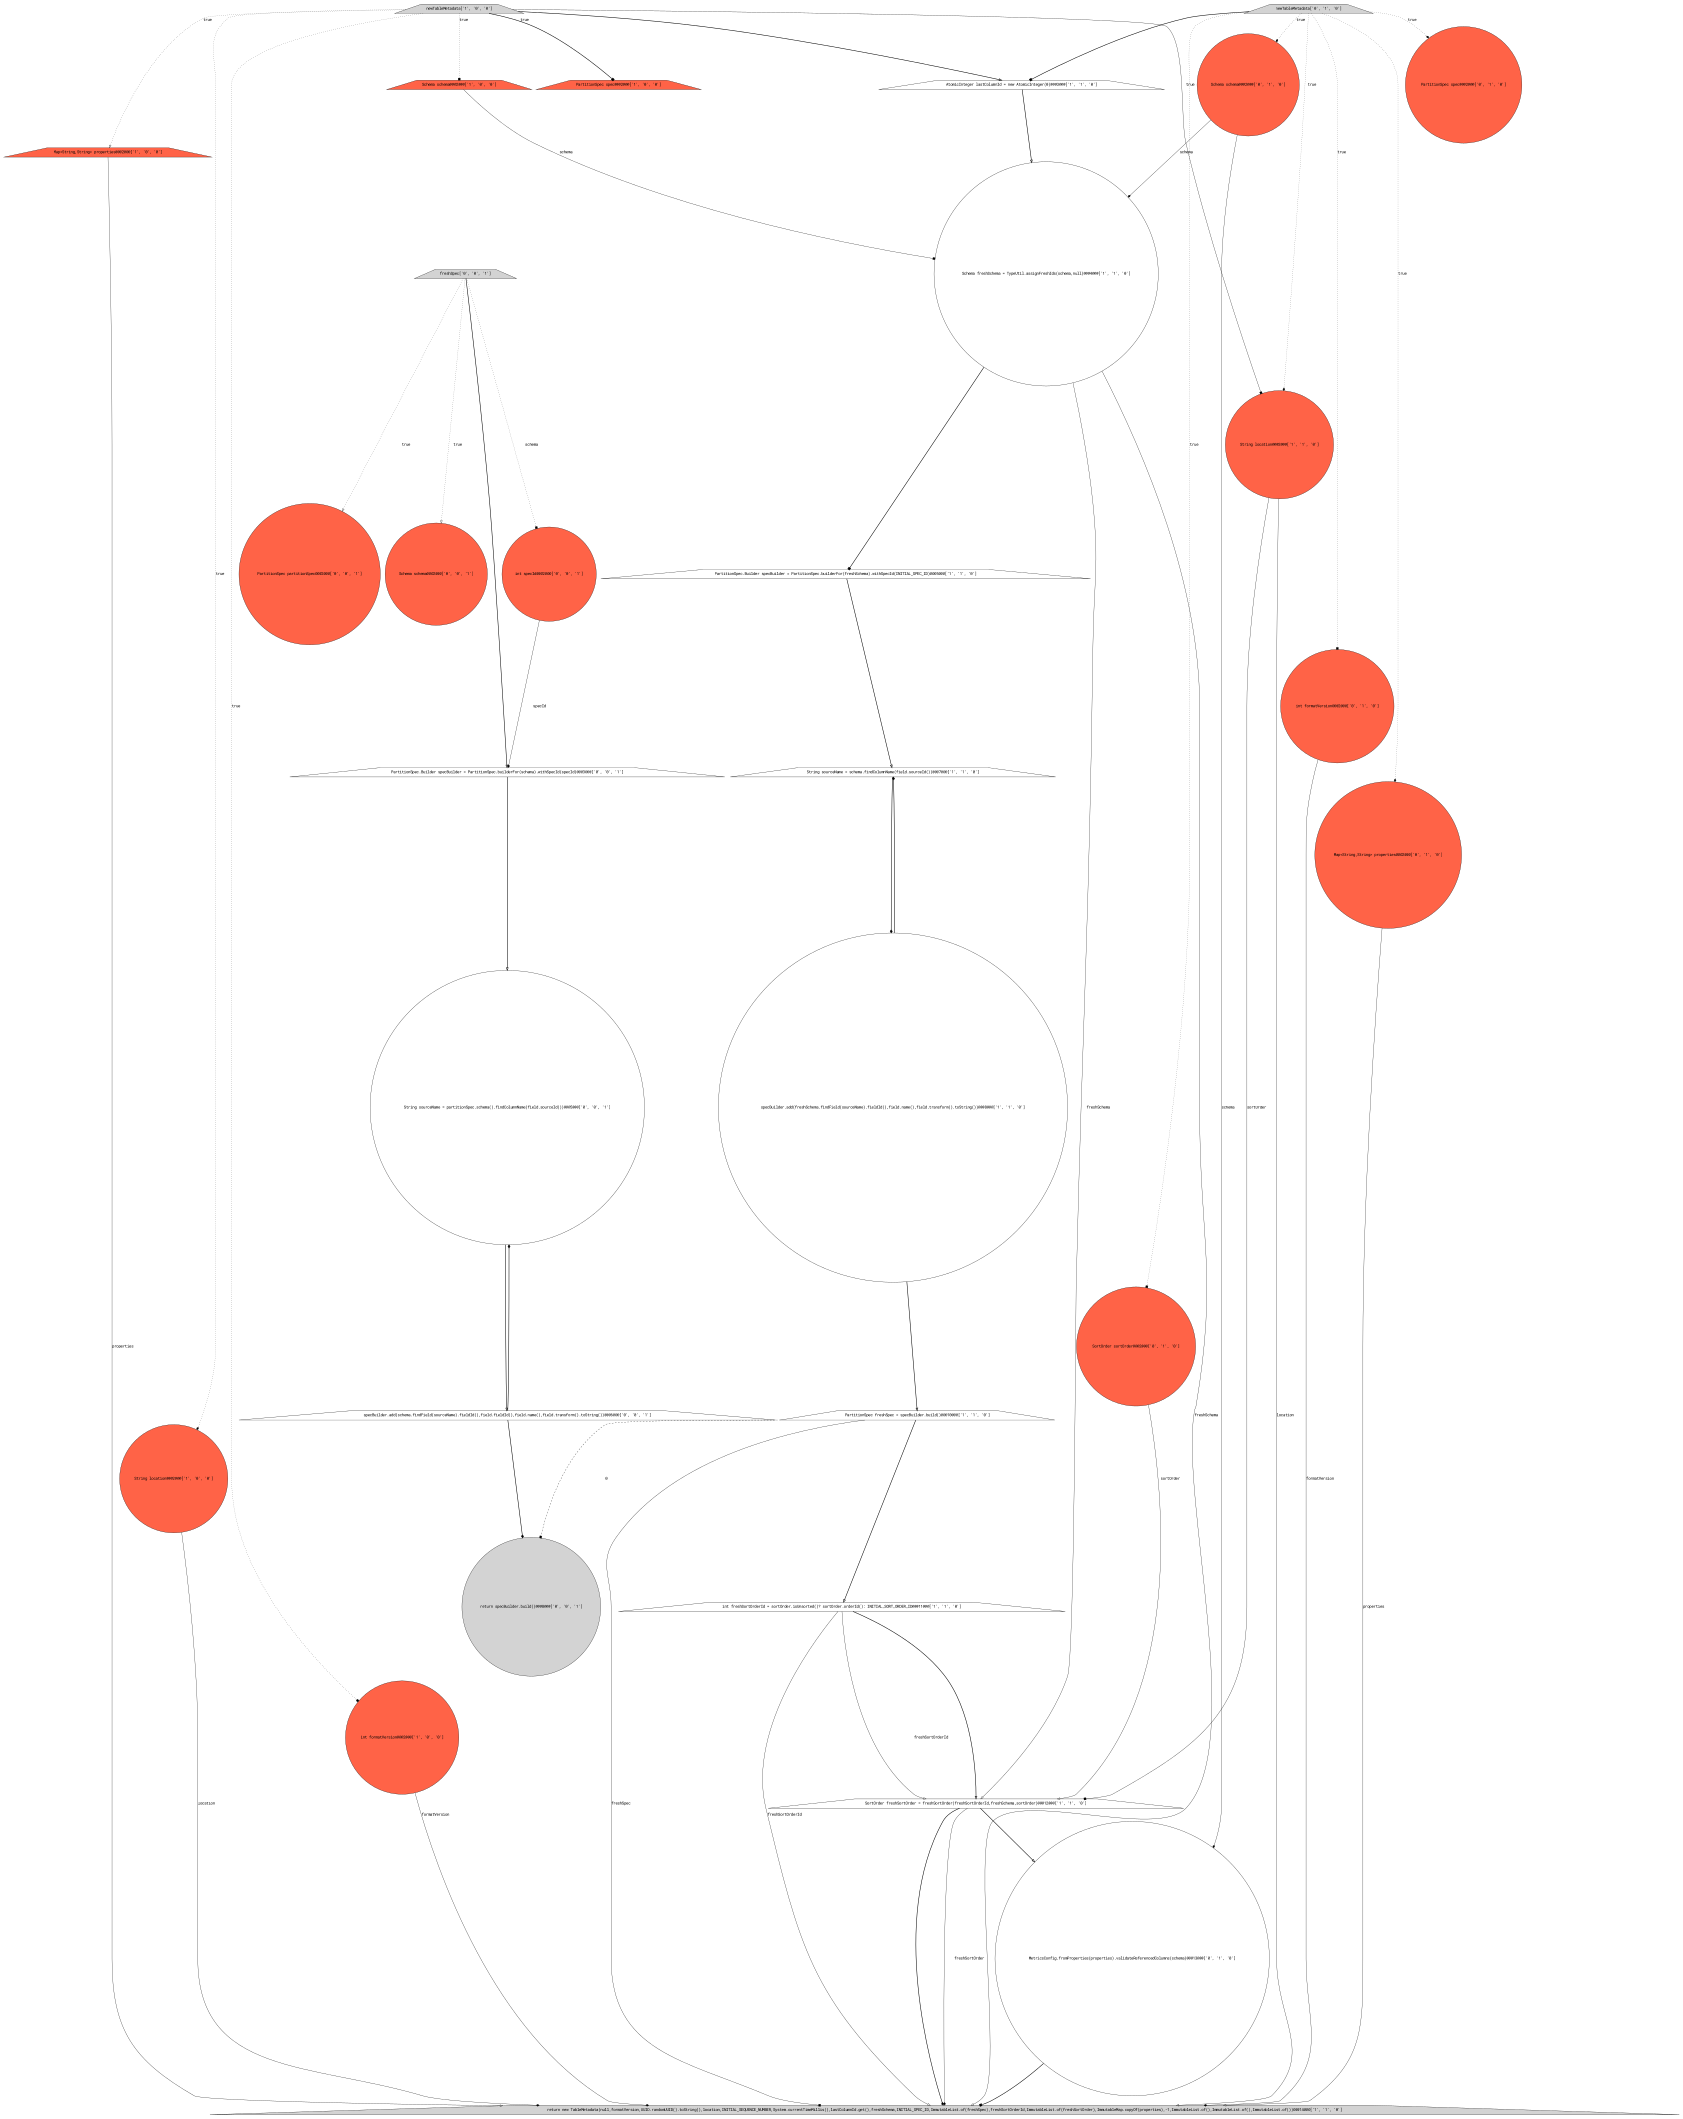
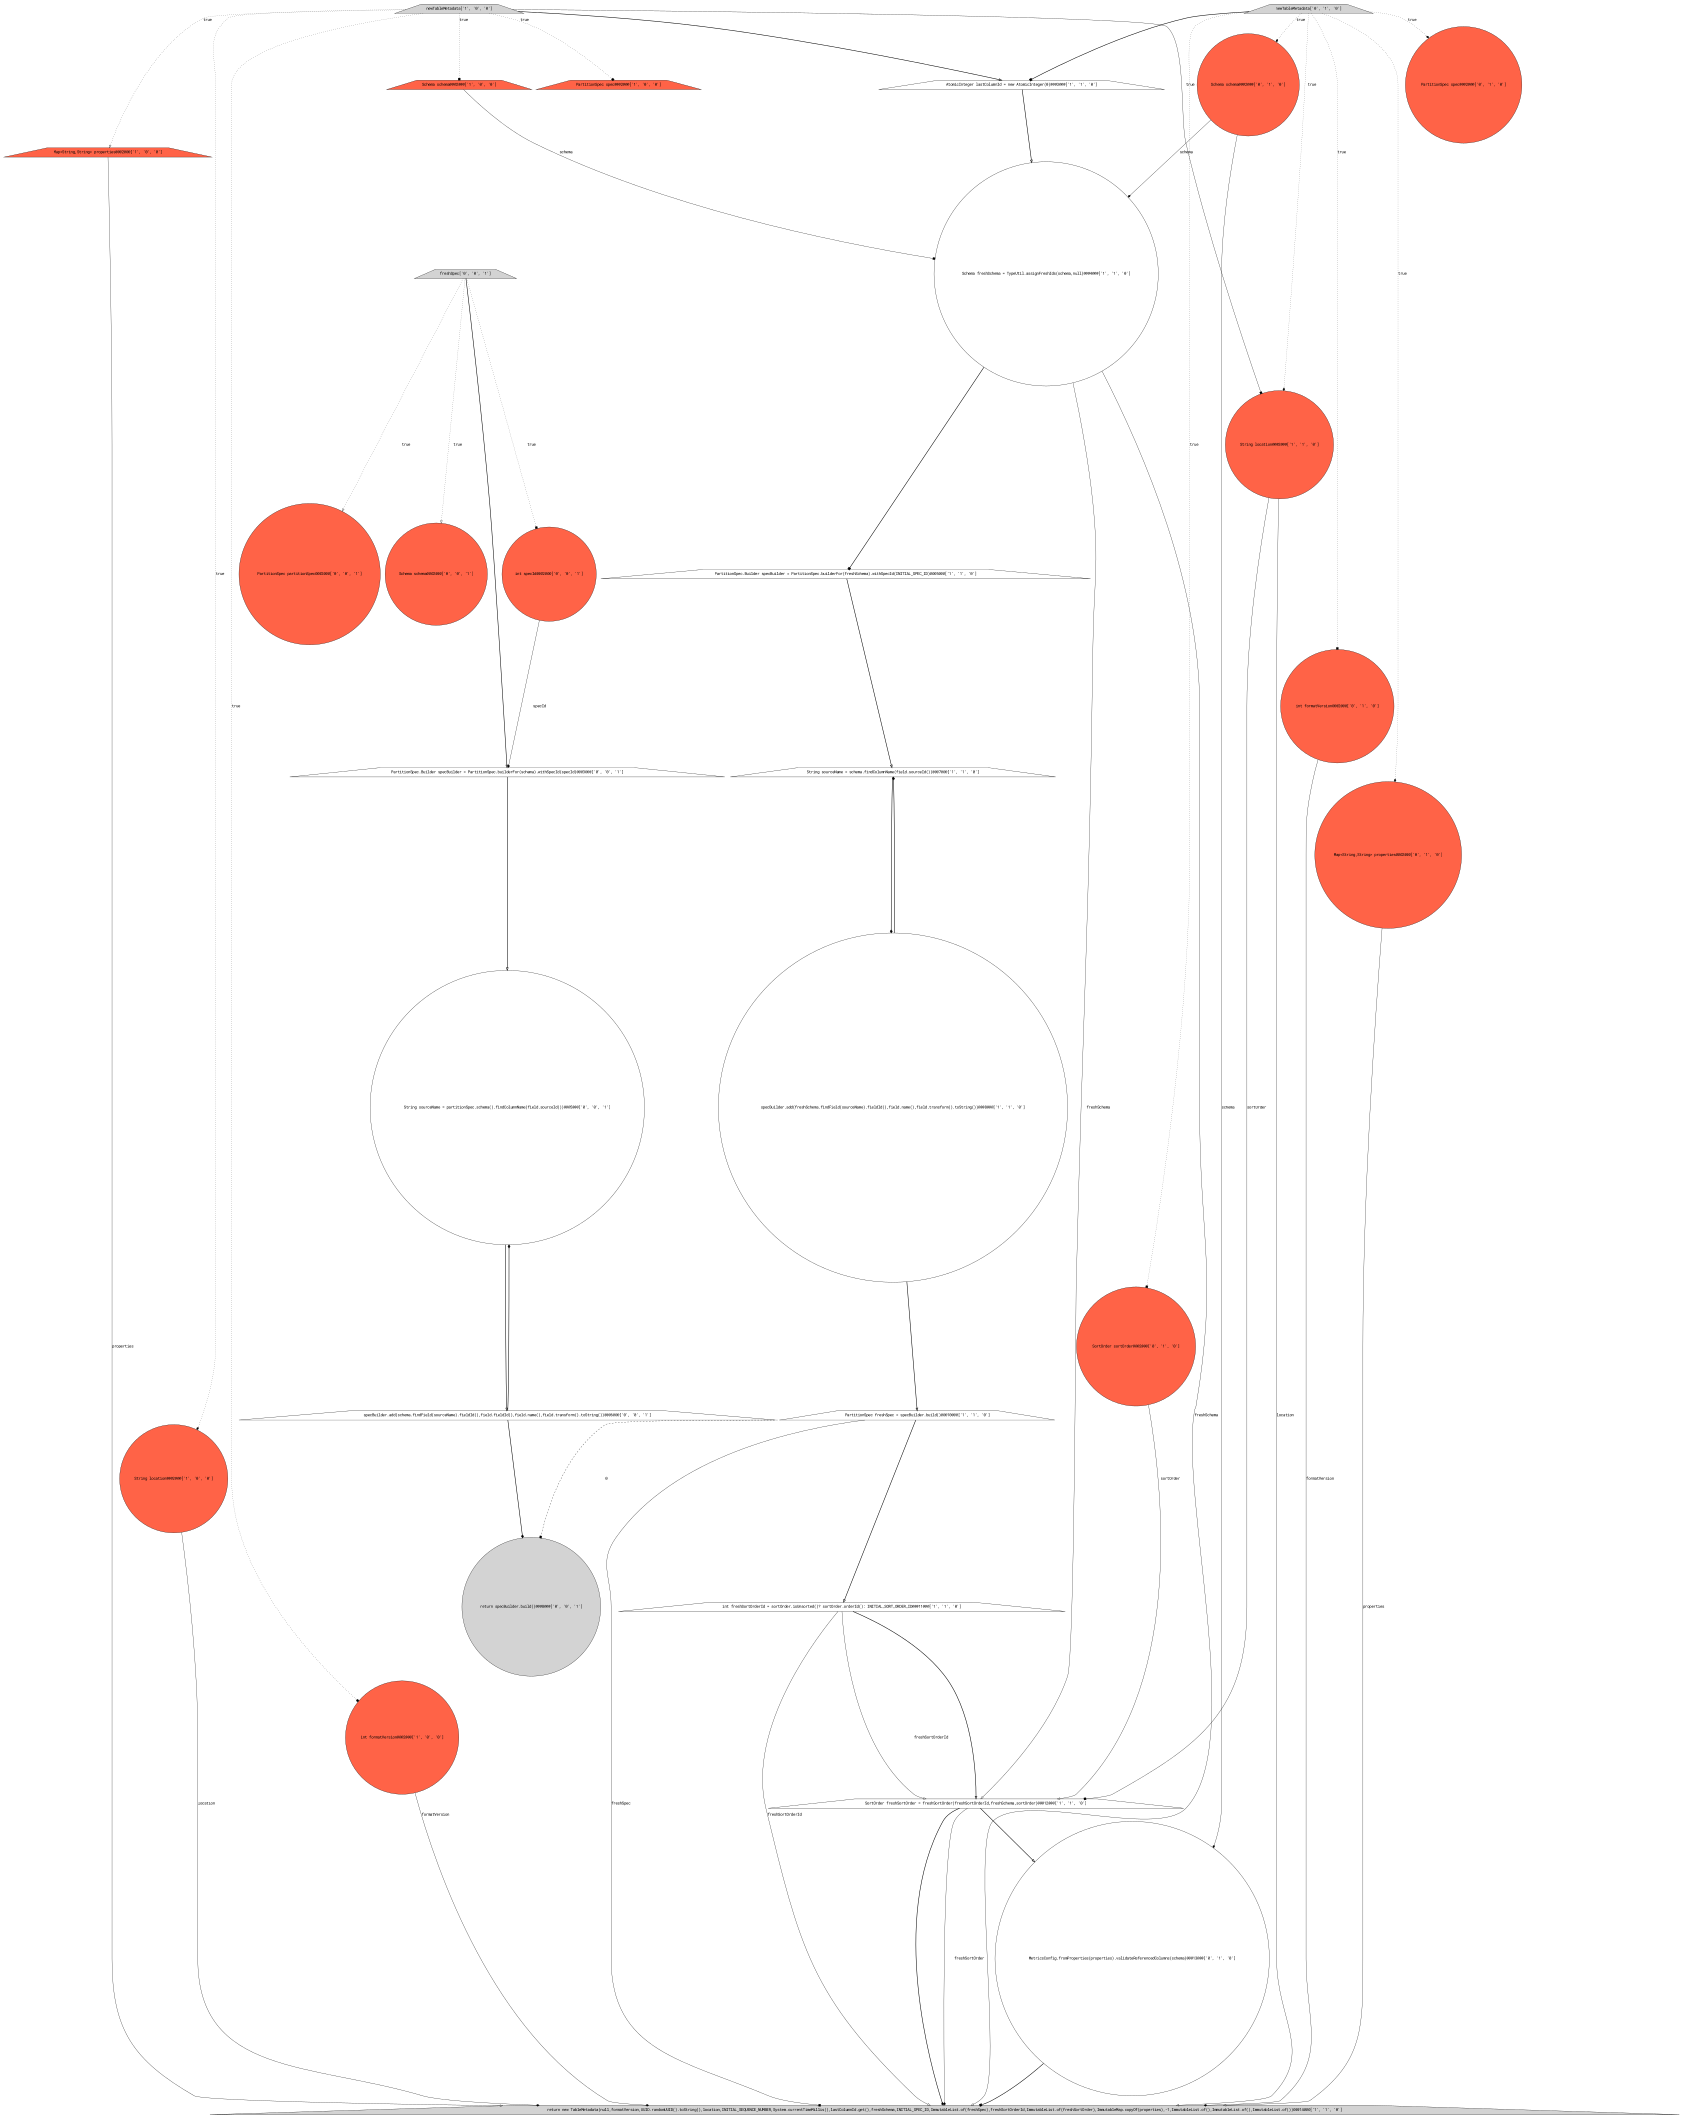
edge "newTableMetadata['1', '0', '0']" -> "PartitionSpec spec@@@2@@@['1', '0', '0']": style bold -> dotted
edge "freshSpec['0', '0', '1']" -> "int specId@@@2@@@['0', '0', '1']": label "schema" -> "true"
